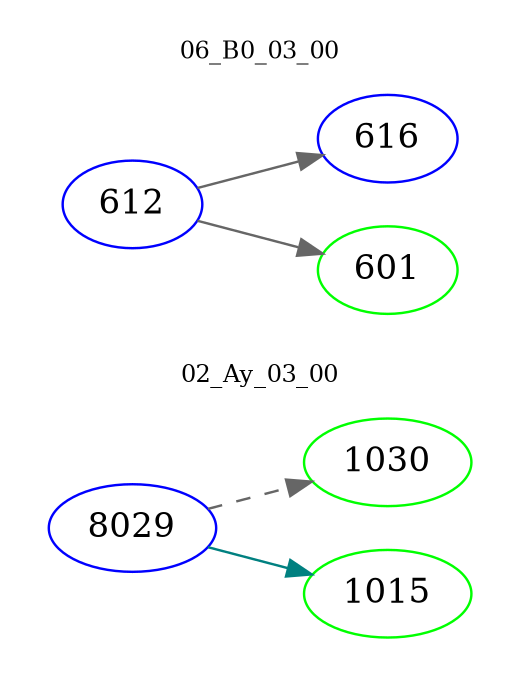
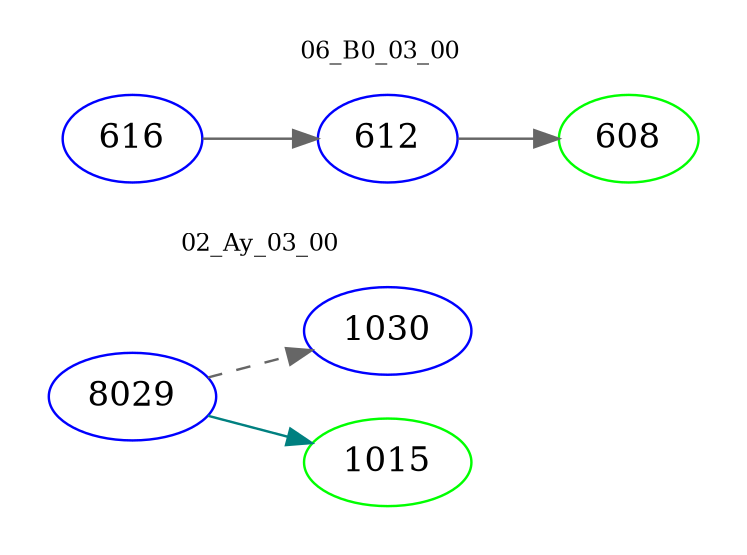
edge "612" -> "616": reversed
node "601": label "601" -> "608"
node "1030": color green -> blue
